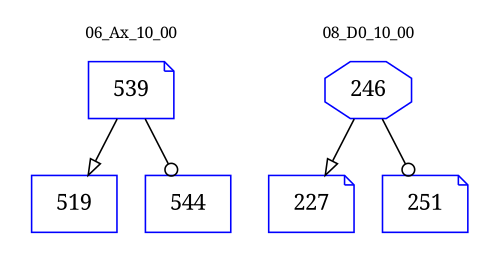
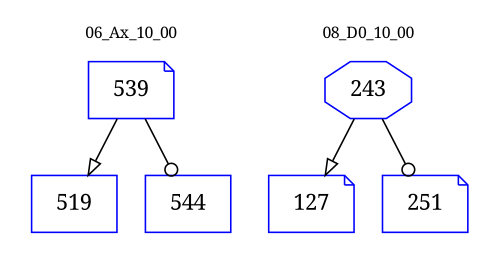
node "246": label "246" -> "243"
node "227": label "227" -> "127"
